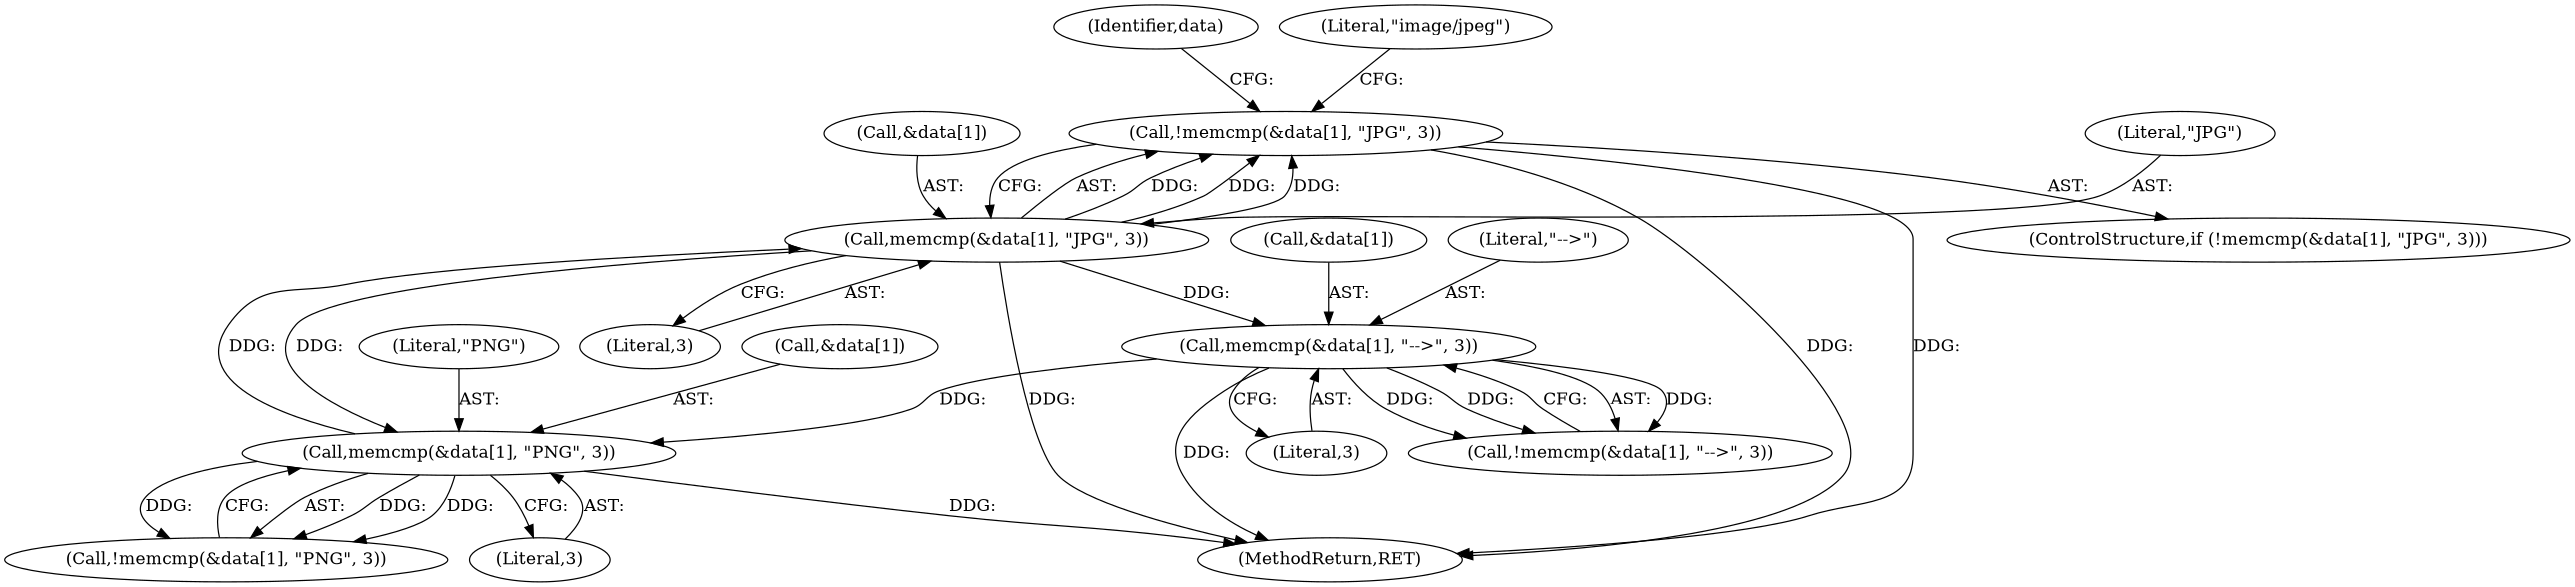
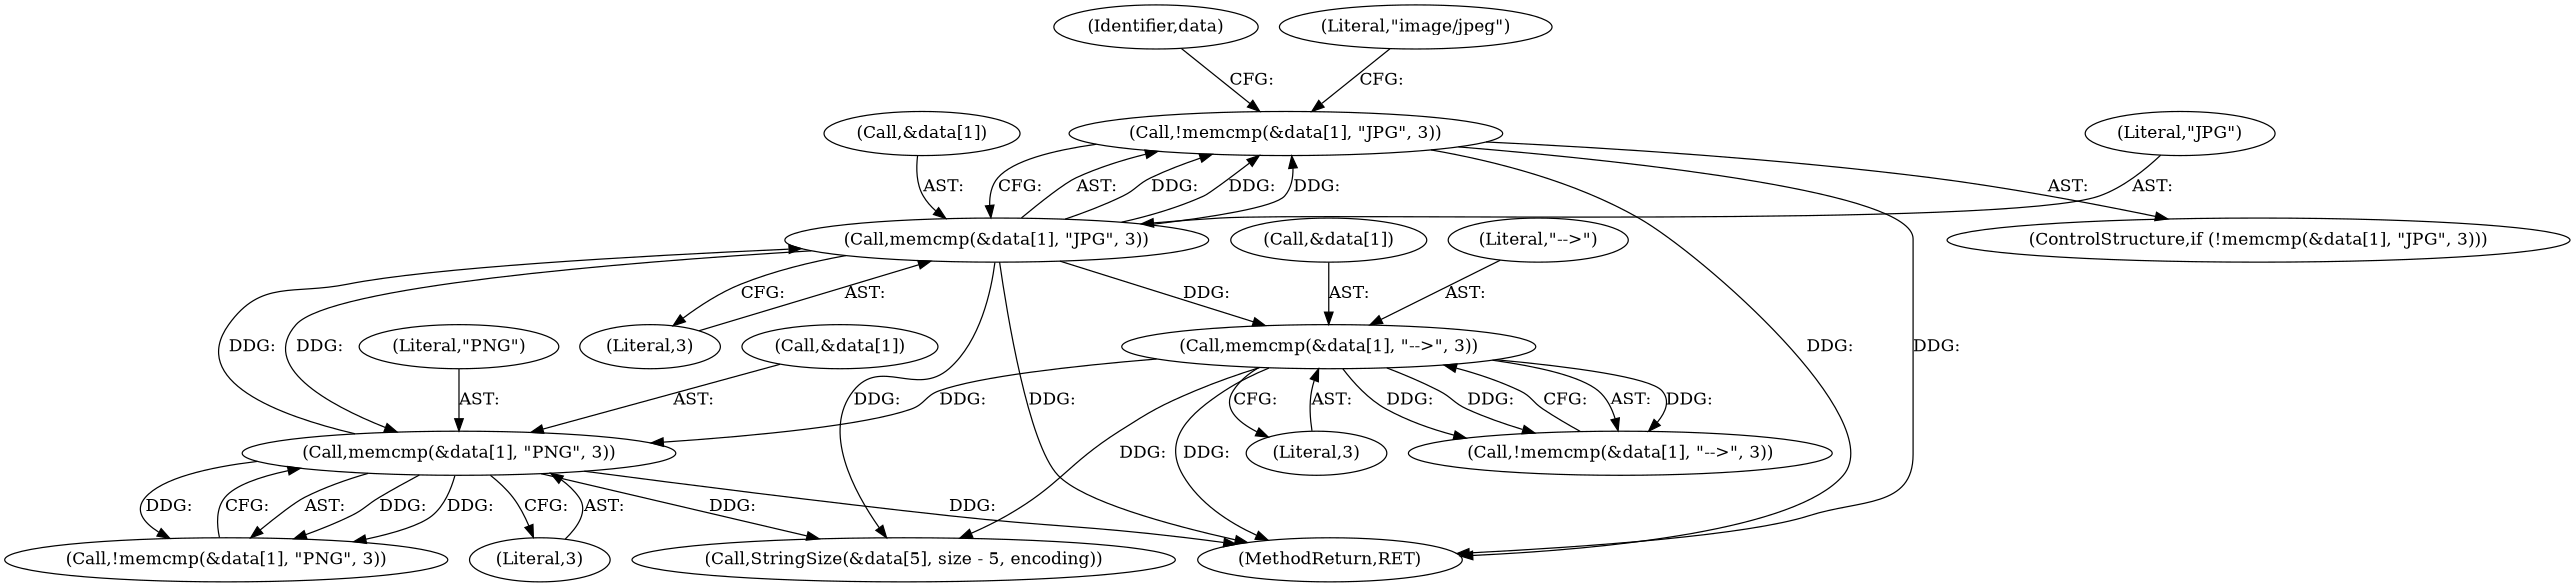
node "(Call,StringSize(&data[5], size - 5, encoding))": added
